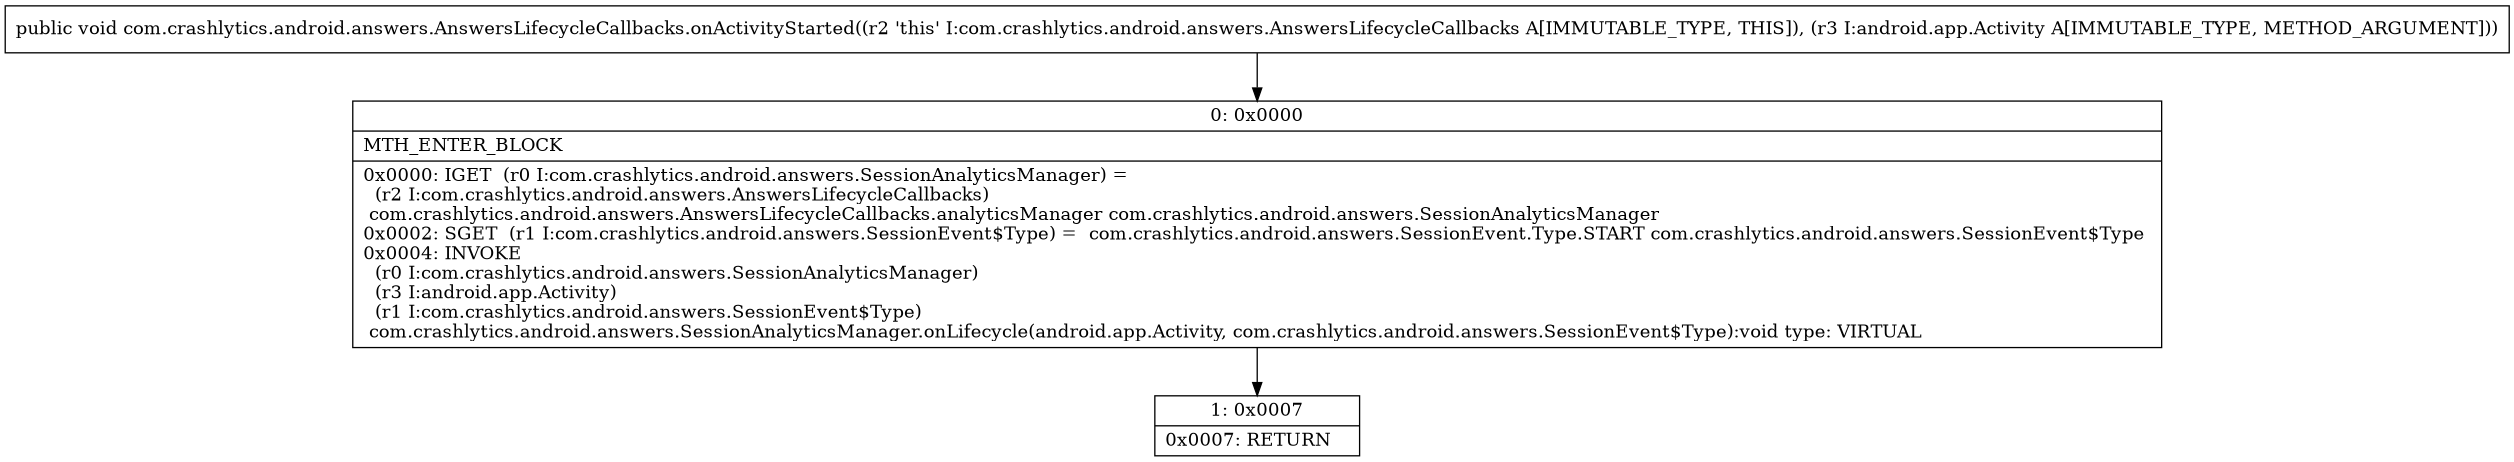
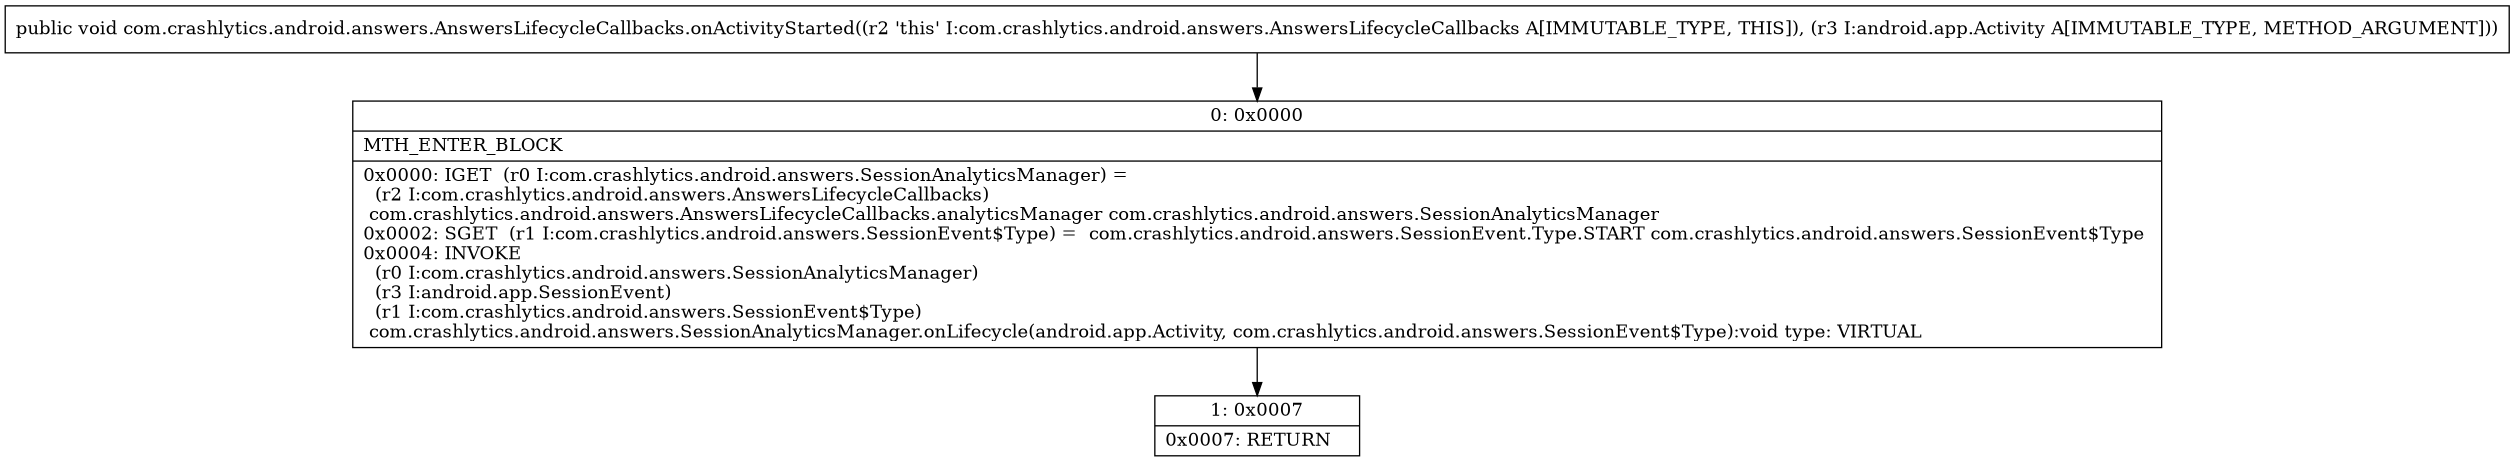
node "0: 0x0000": text "(r3 I:android.app.Activity)" -> "(r3 I:android.app.SessionEvent)"
